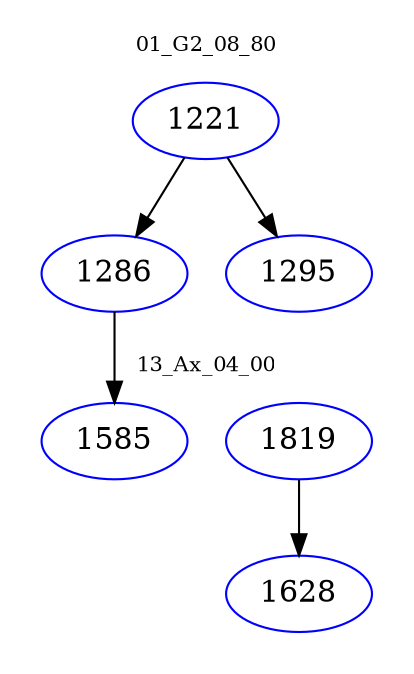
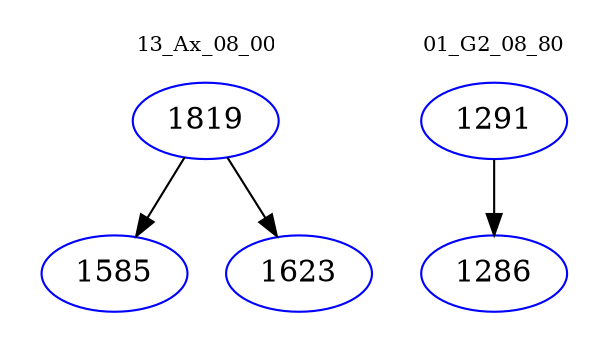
node "1221": label "1221" -> "1291"
node "1295": removed
edge "1286" -> "1585": now "1819" -> "1585"
cluster "13_Ax_04_00": label "13_Ax_04_00" -> "13_Ax_08_00"
node "1628": label "1628" -> "1623"
